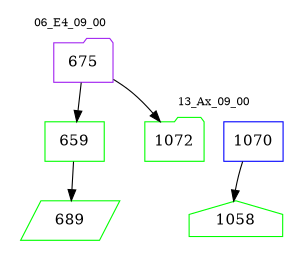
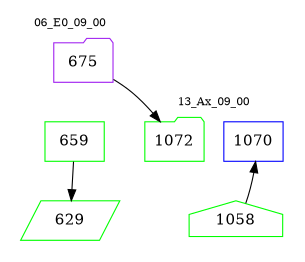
cluster "06_E4_09_00": label "06_E4_09_00" -> "06_E0_09_00"
edge "675" -> "659": removed
edge "1070" -> "1058": reversed
node "689": label "689" -> "629"
